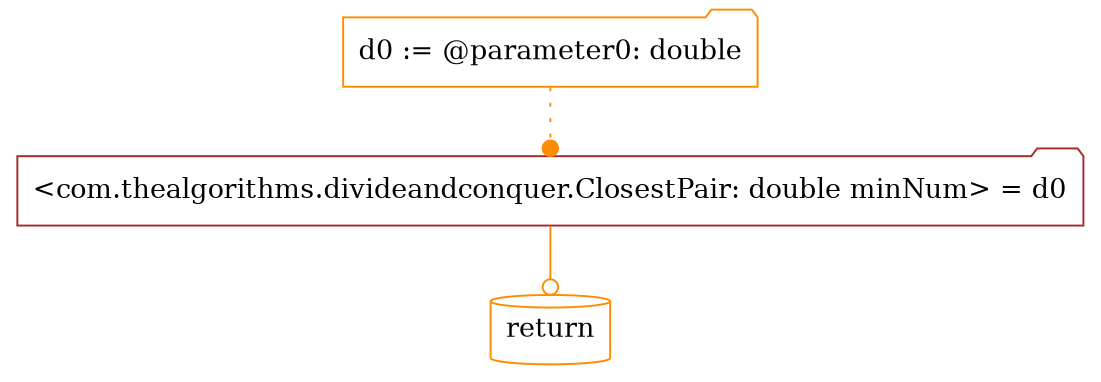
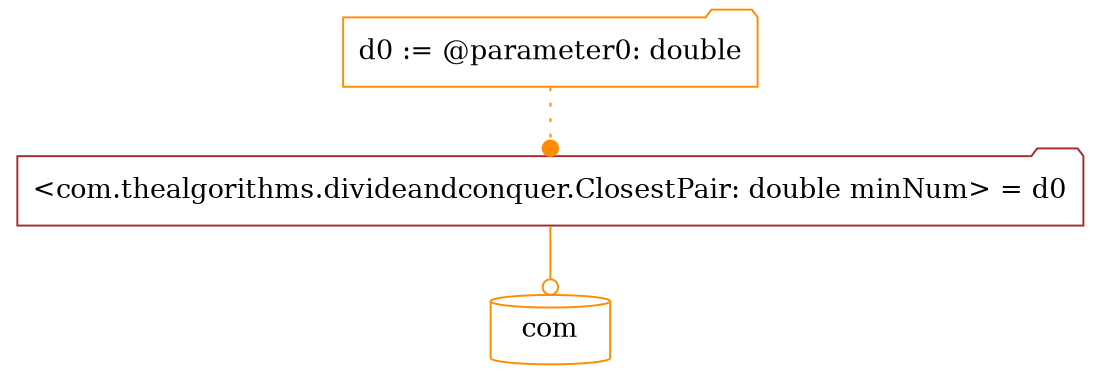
node "return": label "return" -> "com"
